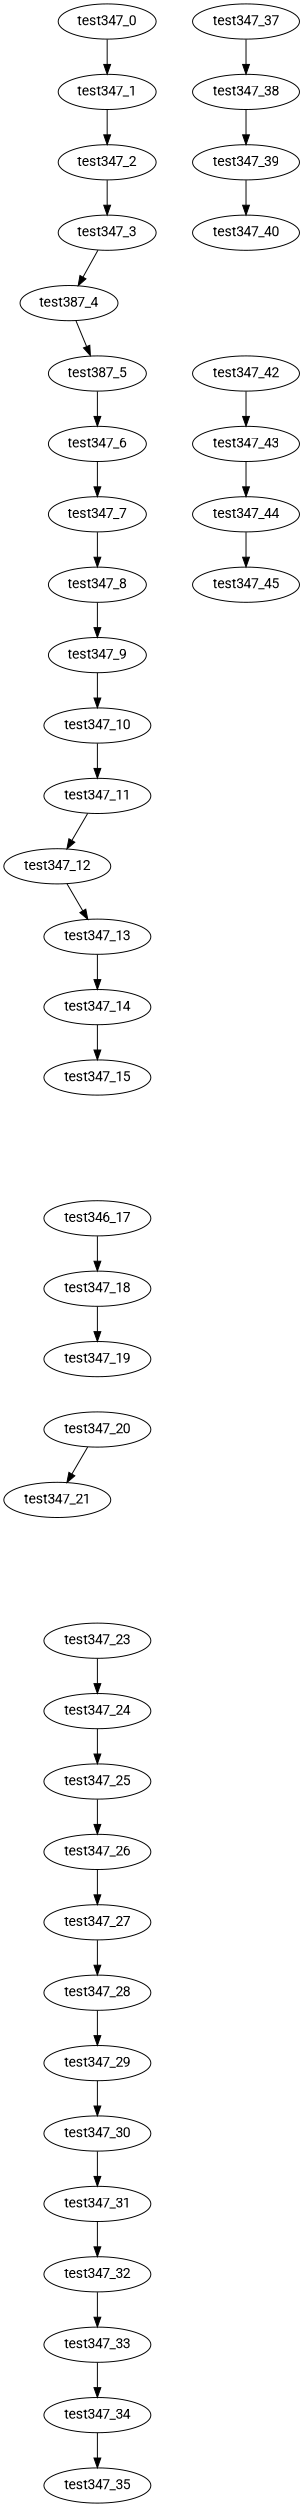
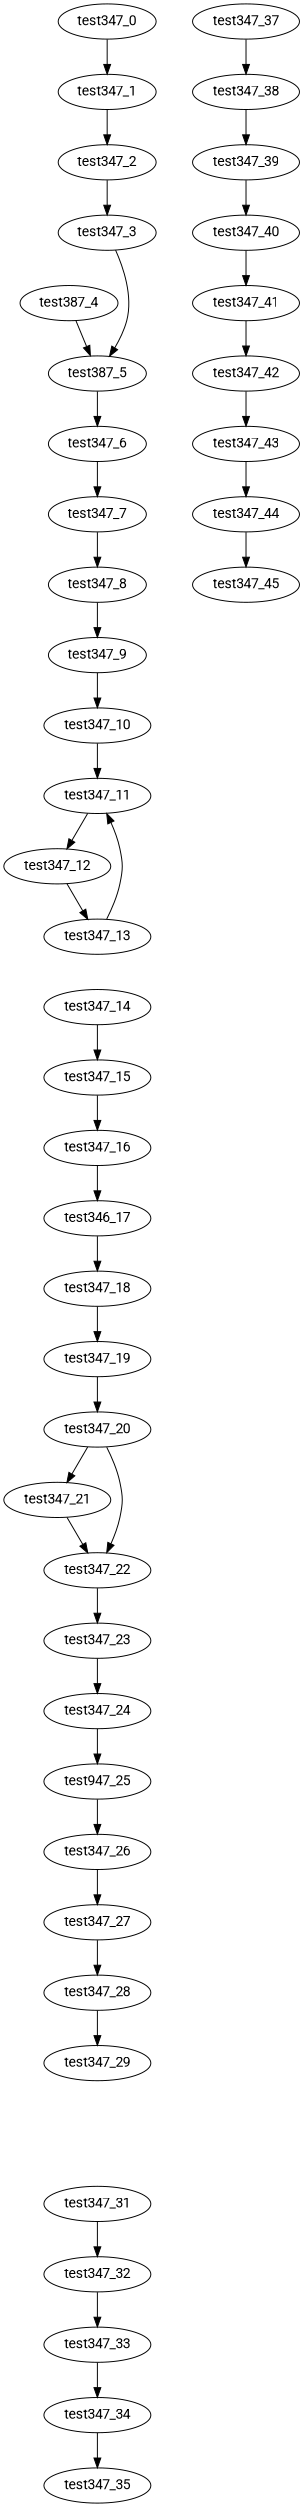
edge "test347_3" -> "test387_4": now "test347_3" -> "test387_5"
node "test347_41": added
edge "test347_13" -> "test347_14": now "test347_13" -> "test347_11"
node "test347_16": added
edge "test347_19" -> "test347_20": added
node "test347_22": added
node "test347_25": label "test347_25" -> "test947_25"
node "test347_30": removed
